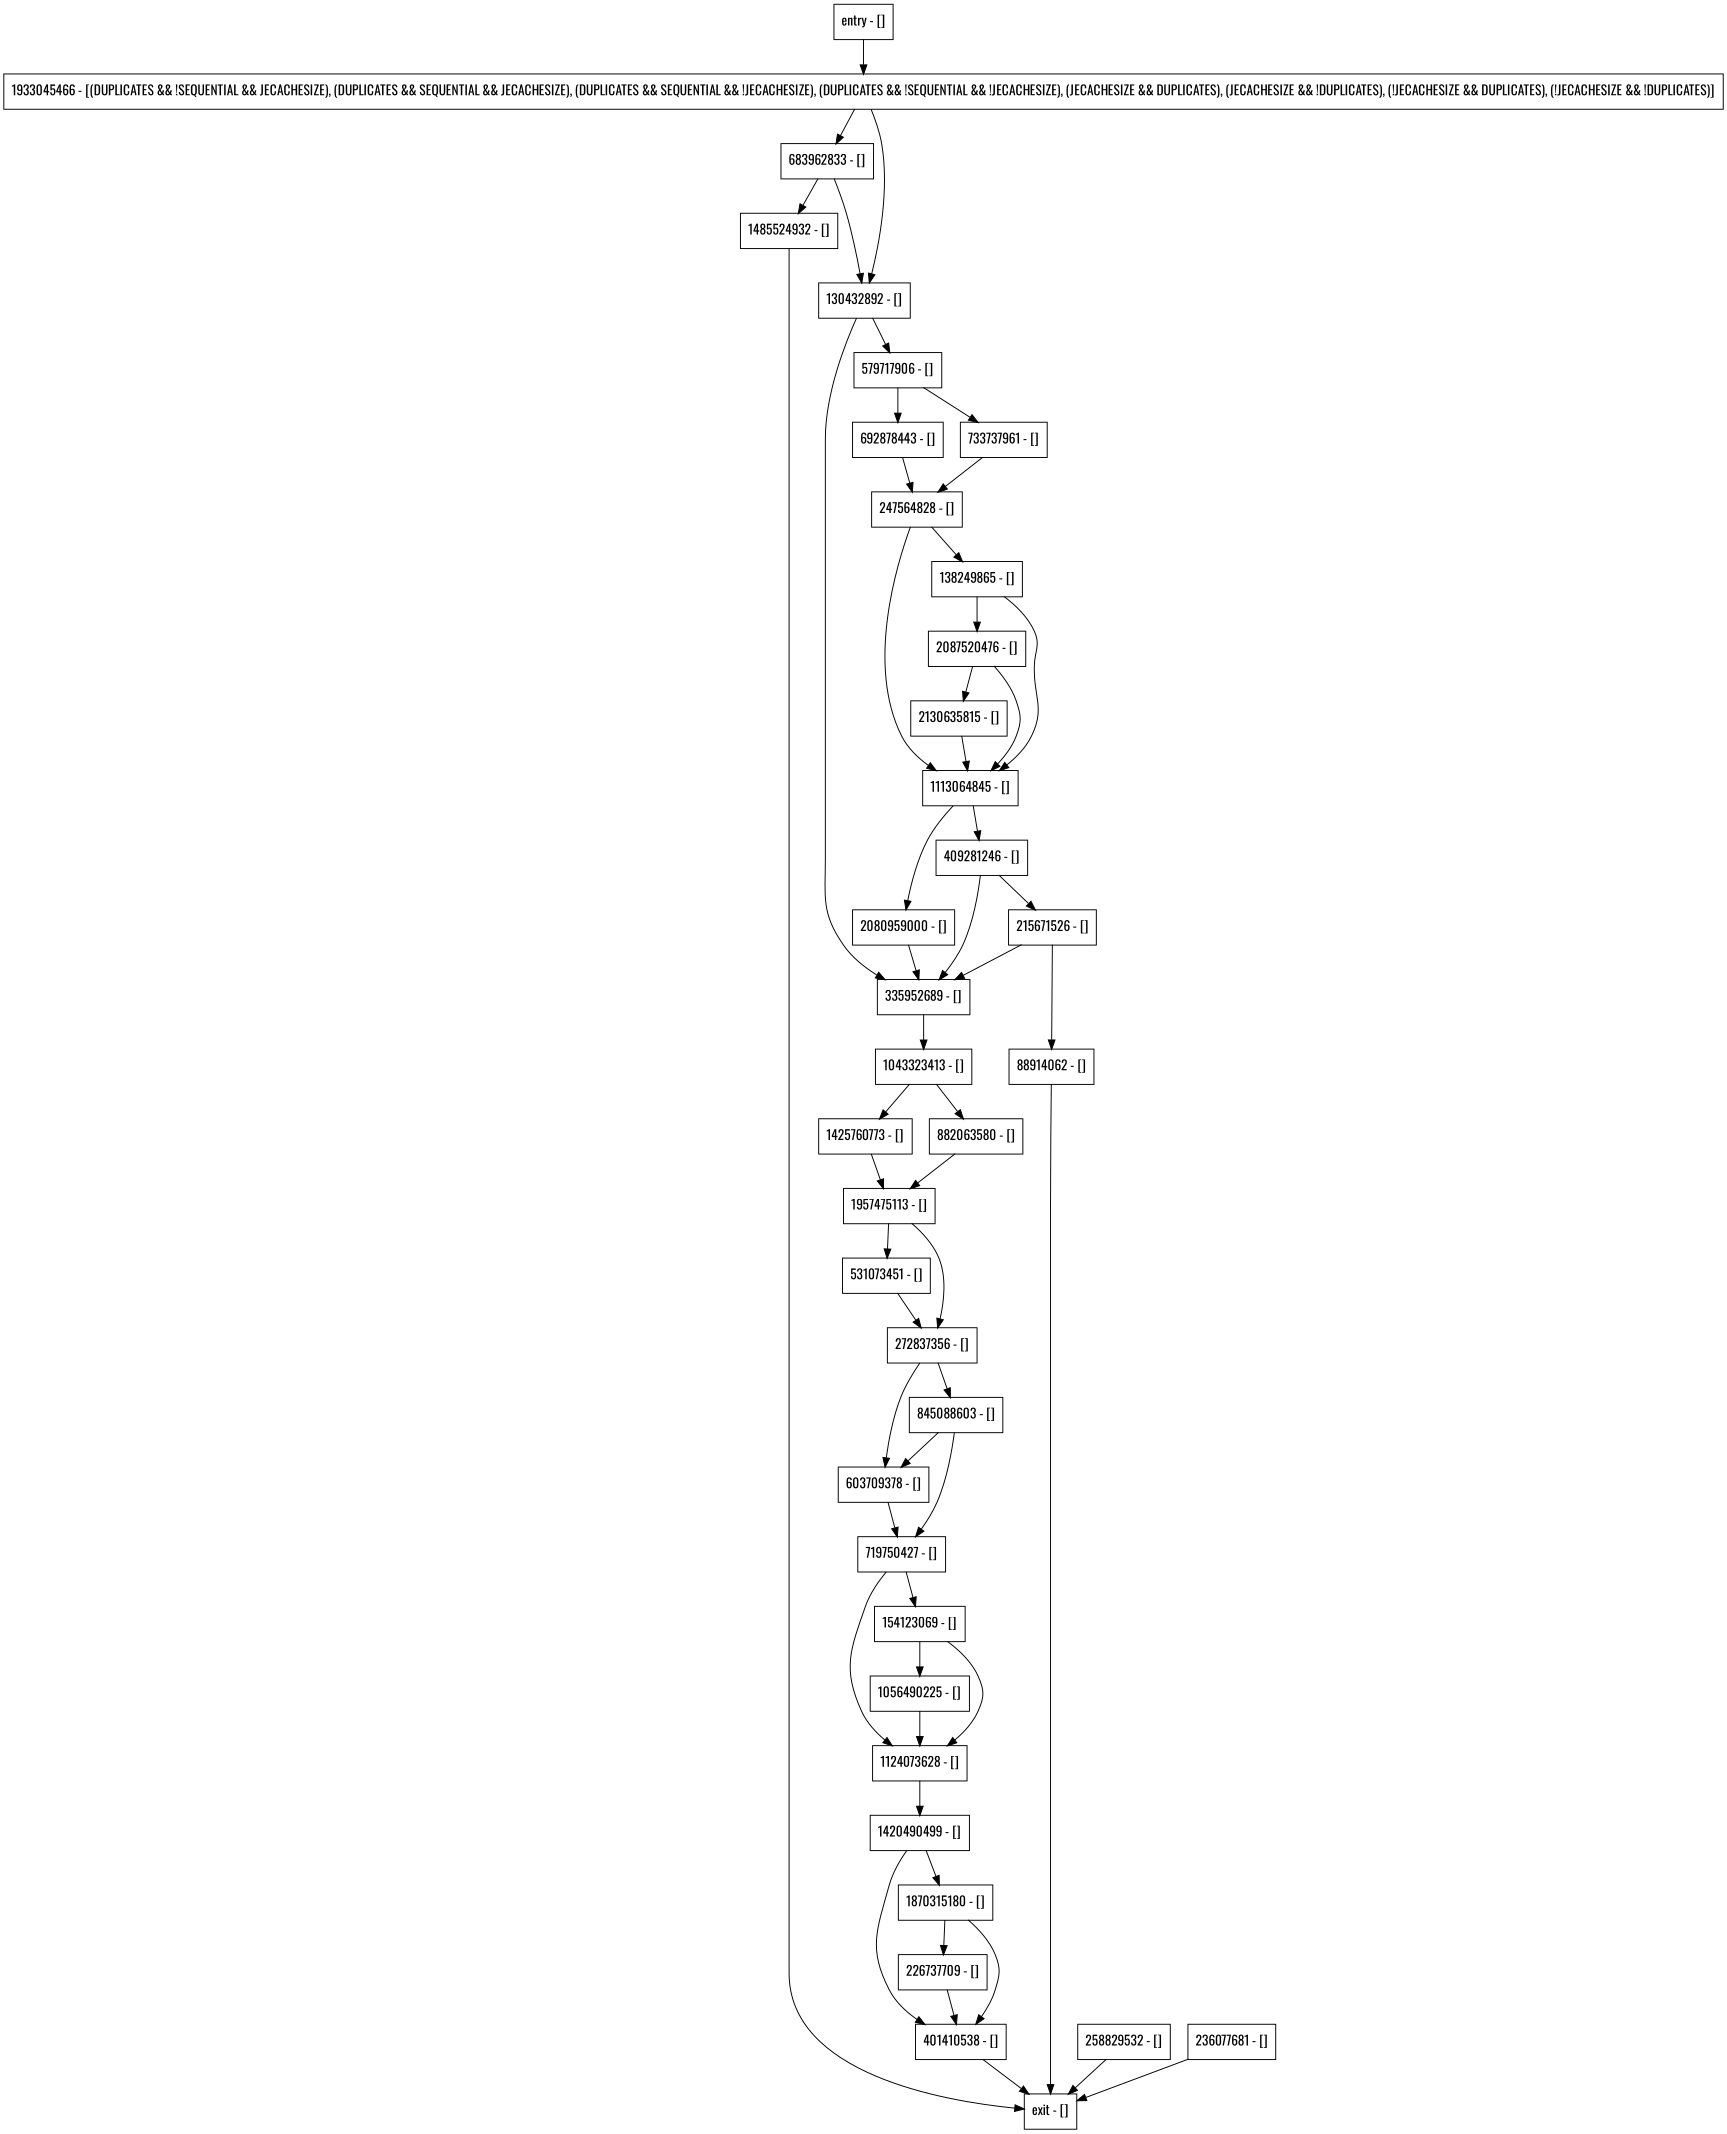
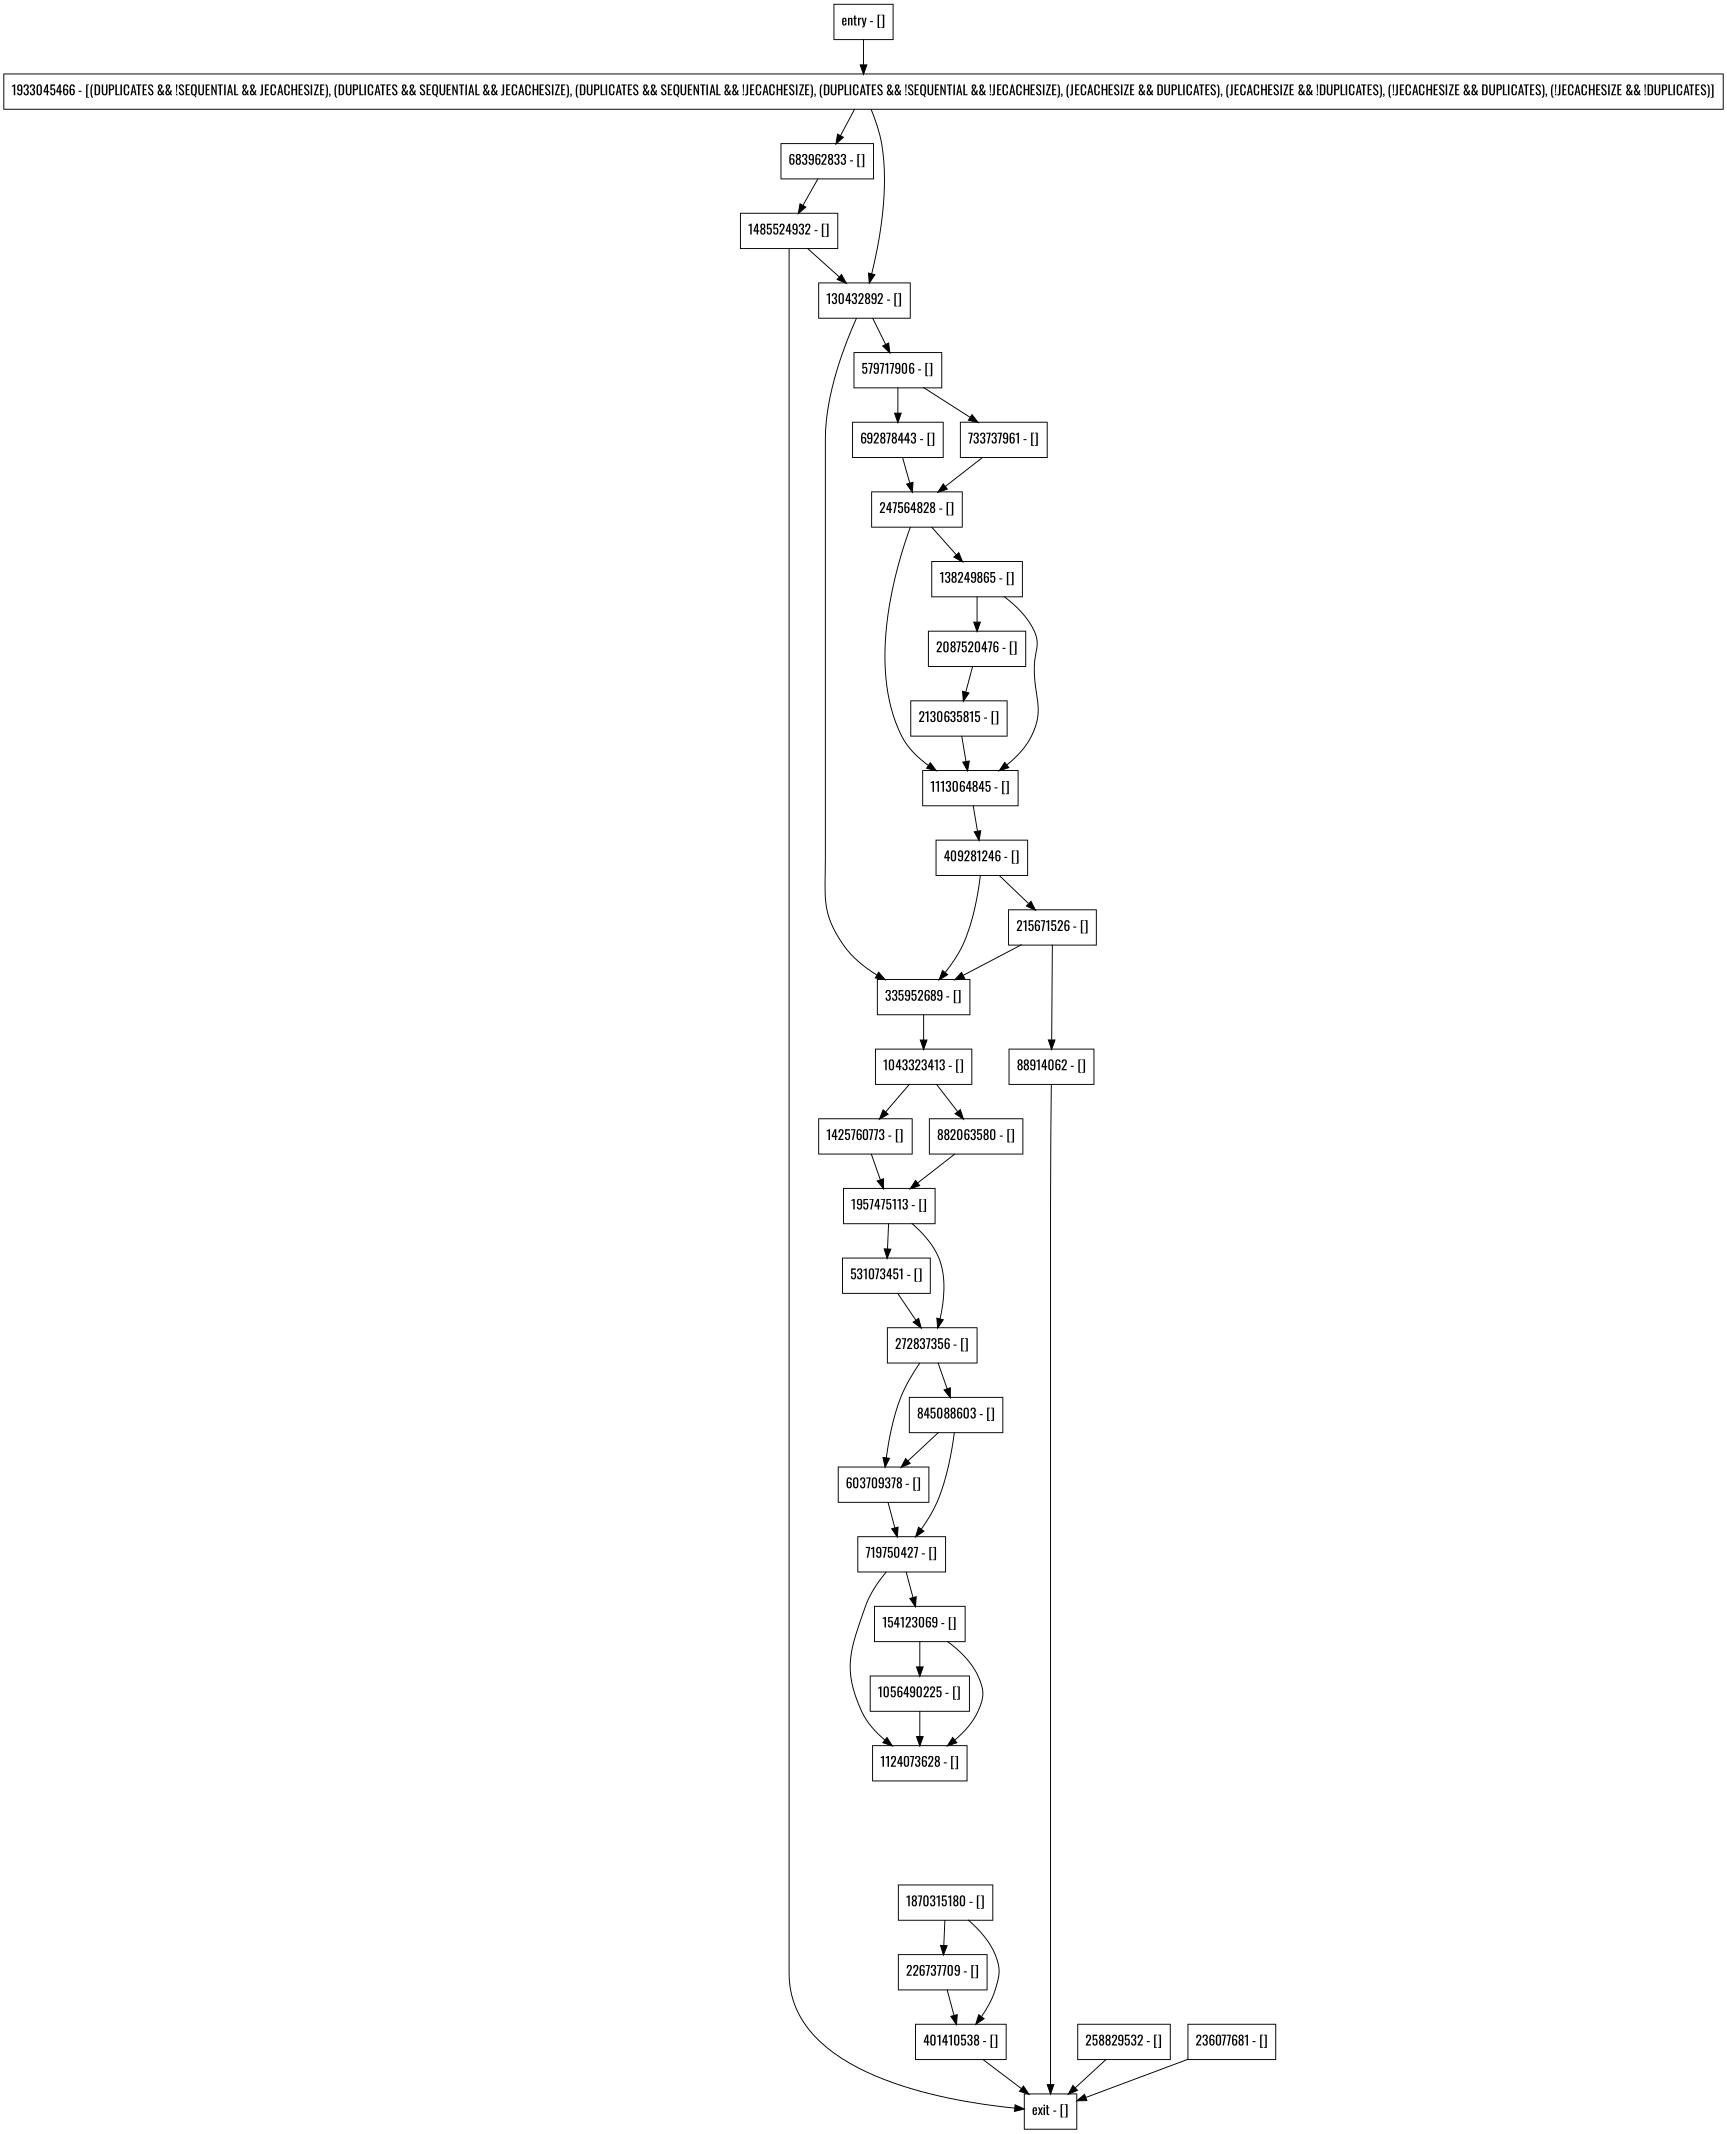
edge "683962833 - []" -> "130432892 - []": now "1485524932 - []" -> "130432892 - []"
edge "2087520476 - []" -> "1113064845 - []": removed
node "2080959000 - []": removed
node "1420490499 - []": removed
